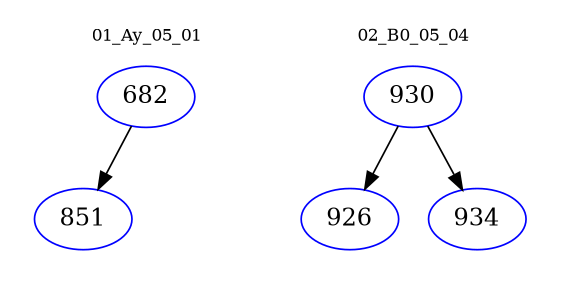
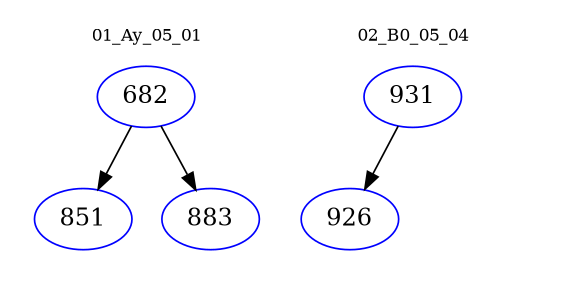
node "930": label "930" -> "931"
node "883": added
node "934": removed
